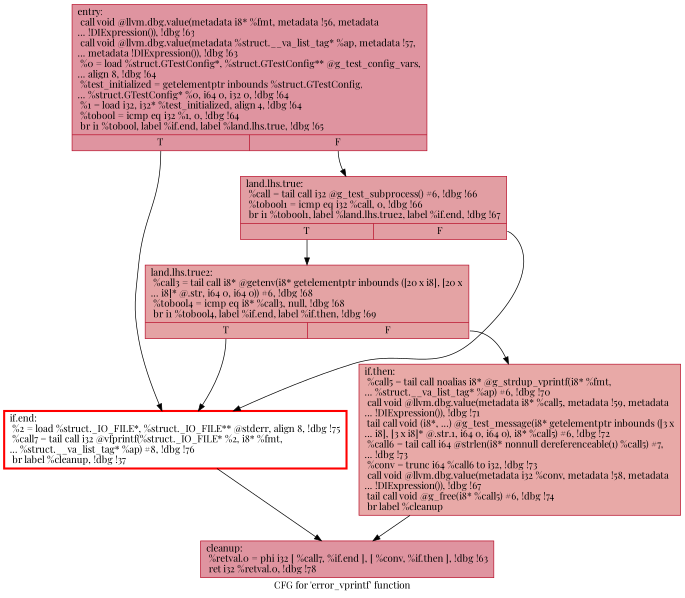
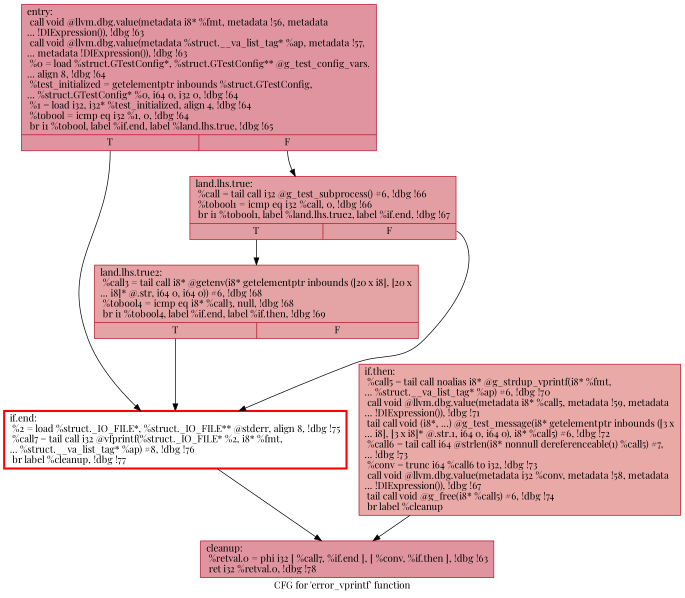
edge "land.lhs.true2:" -> "if.then:": removed
node "if.end:": text "br label %cleanup, !dbg !37" -> "br label %cleanup, !dbg !77"
